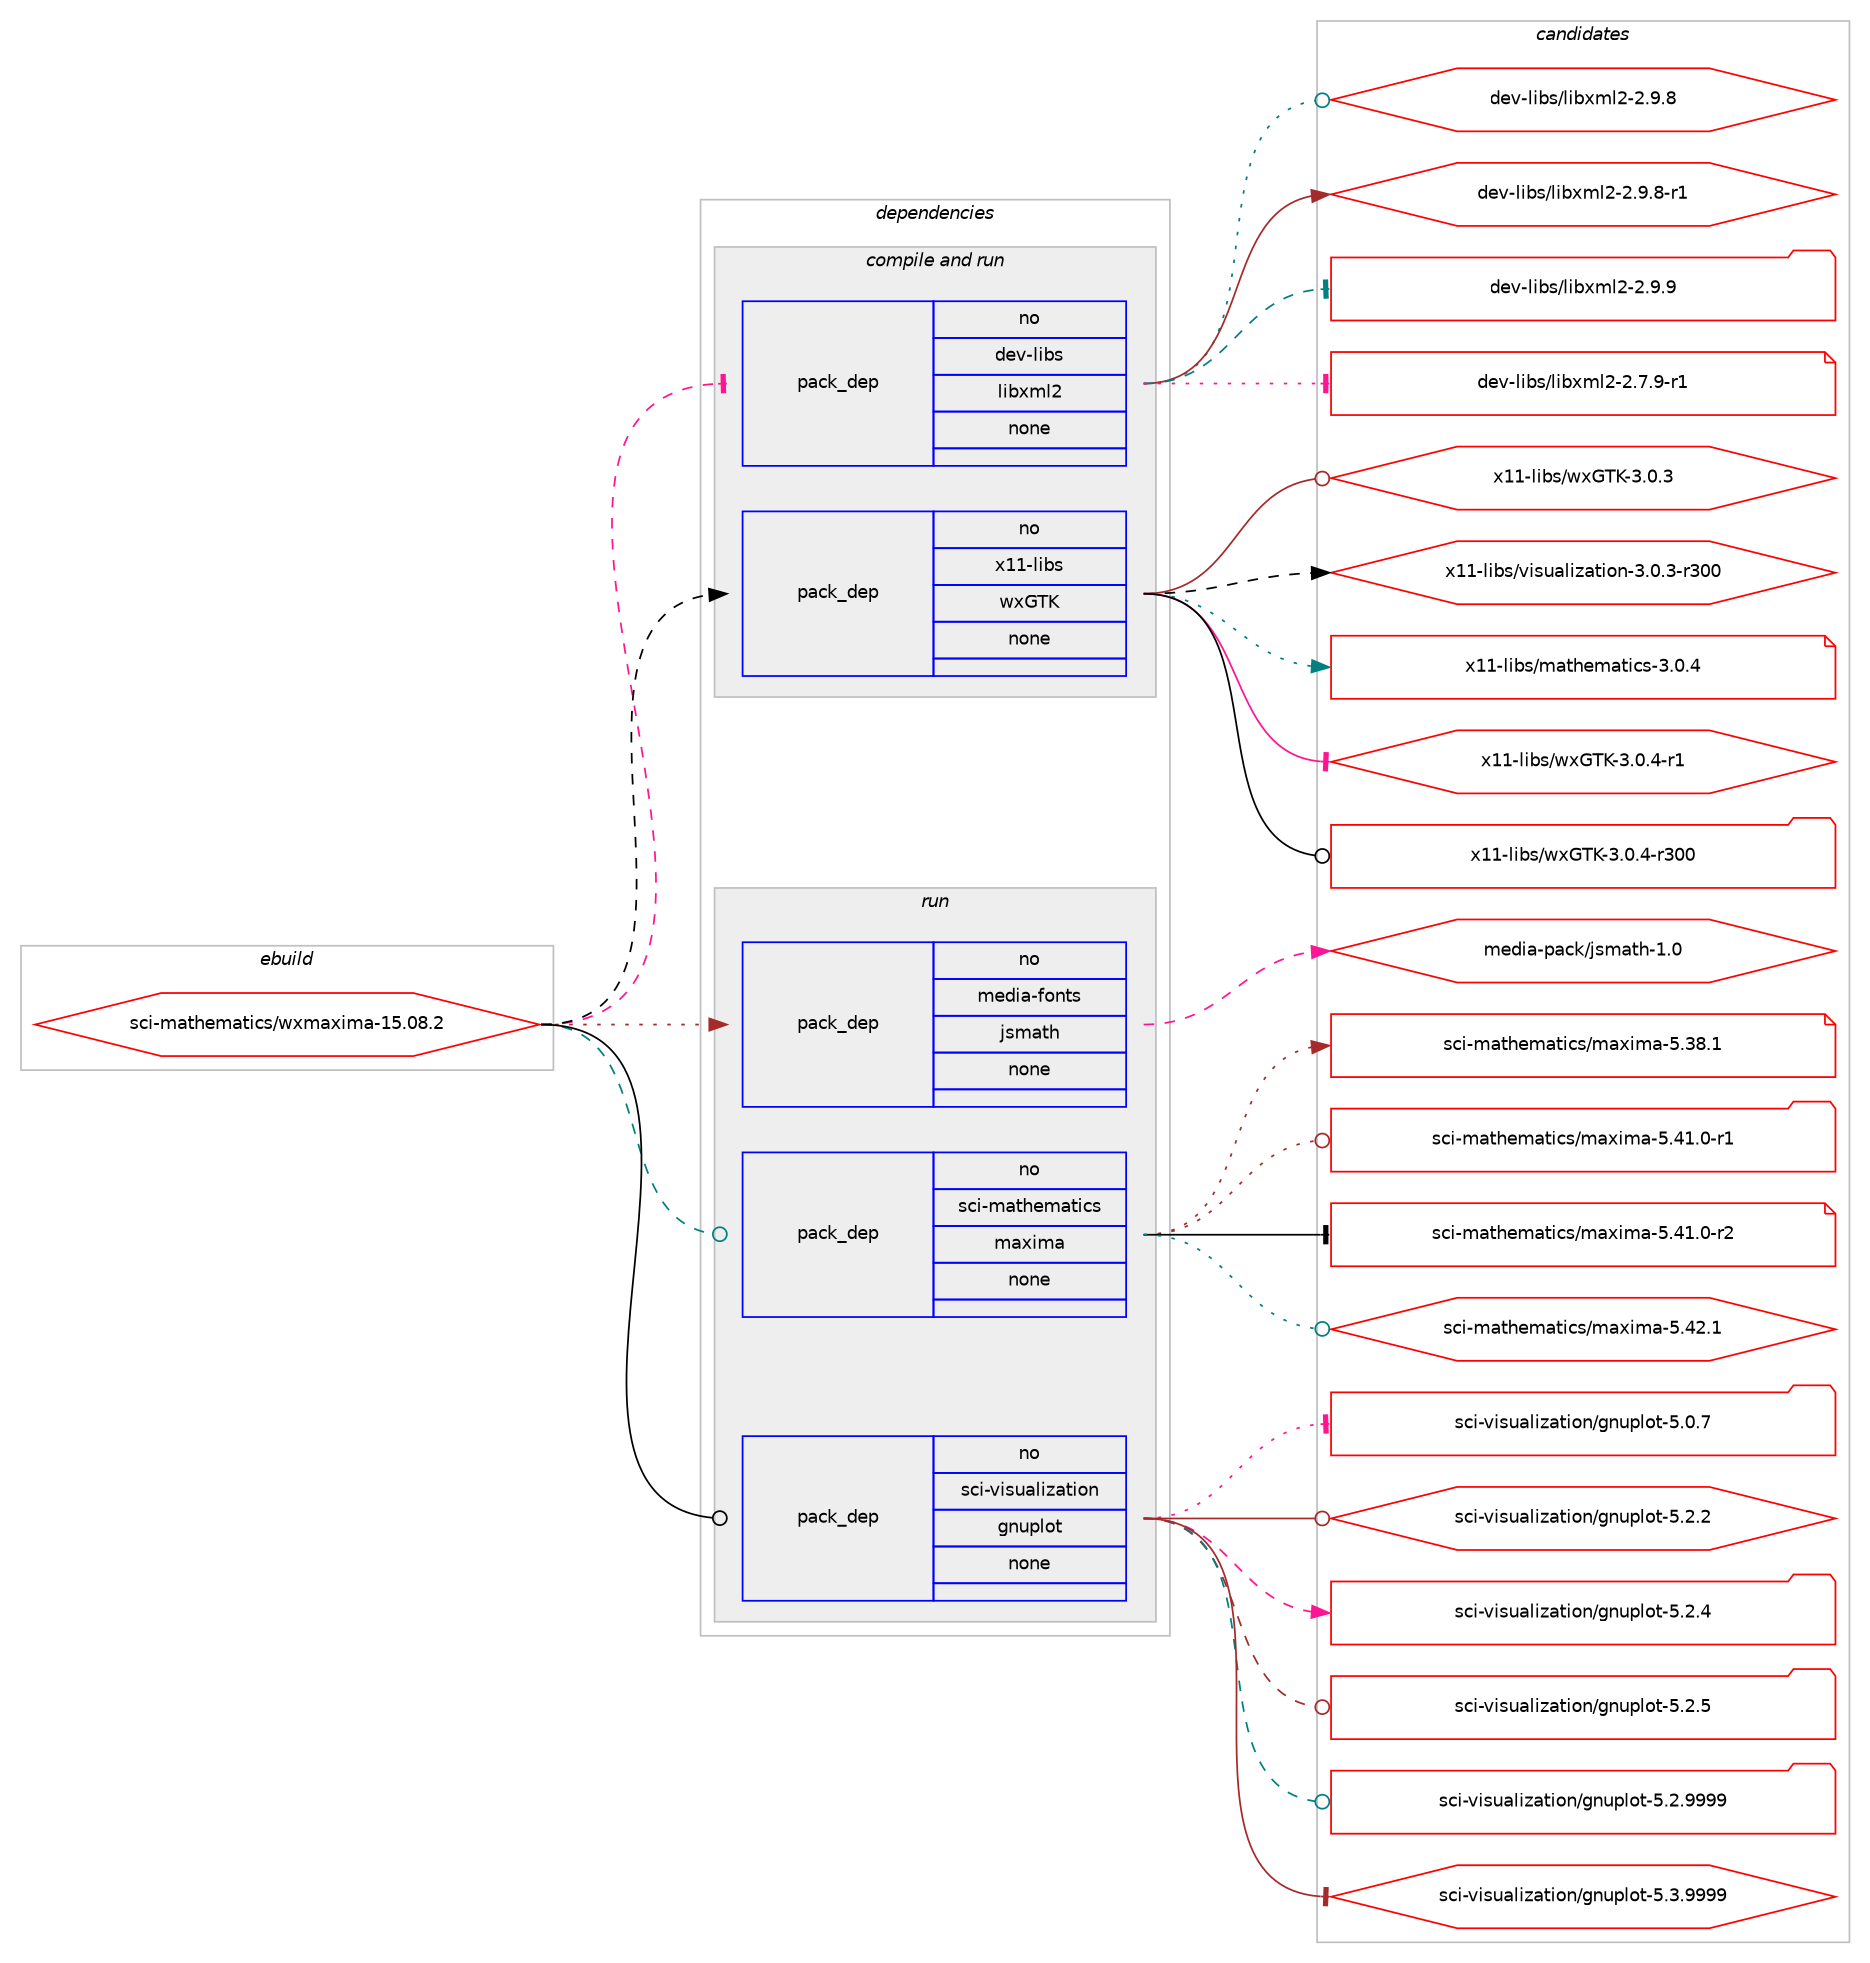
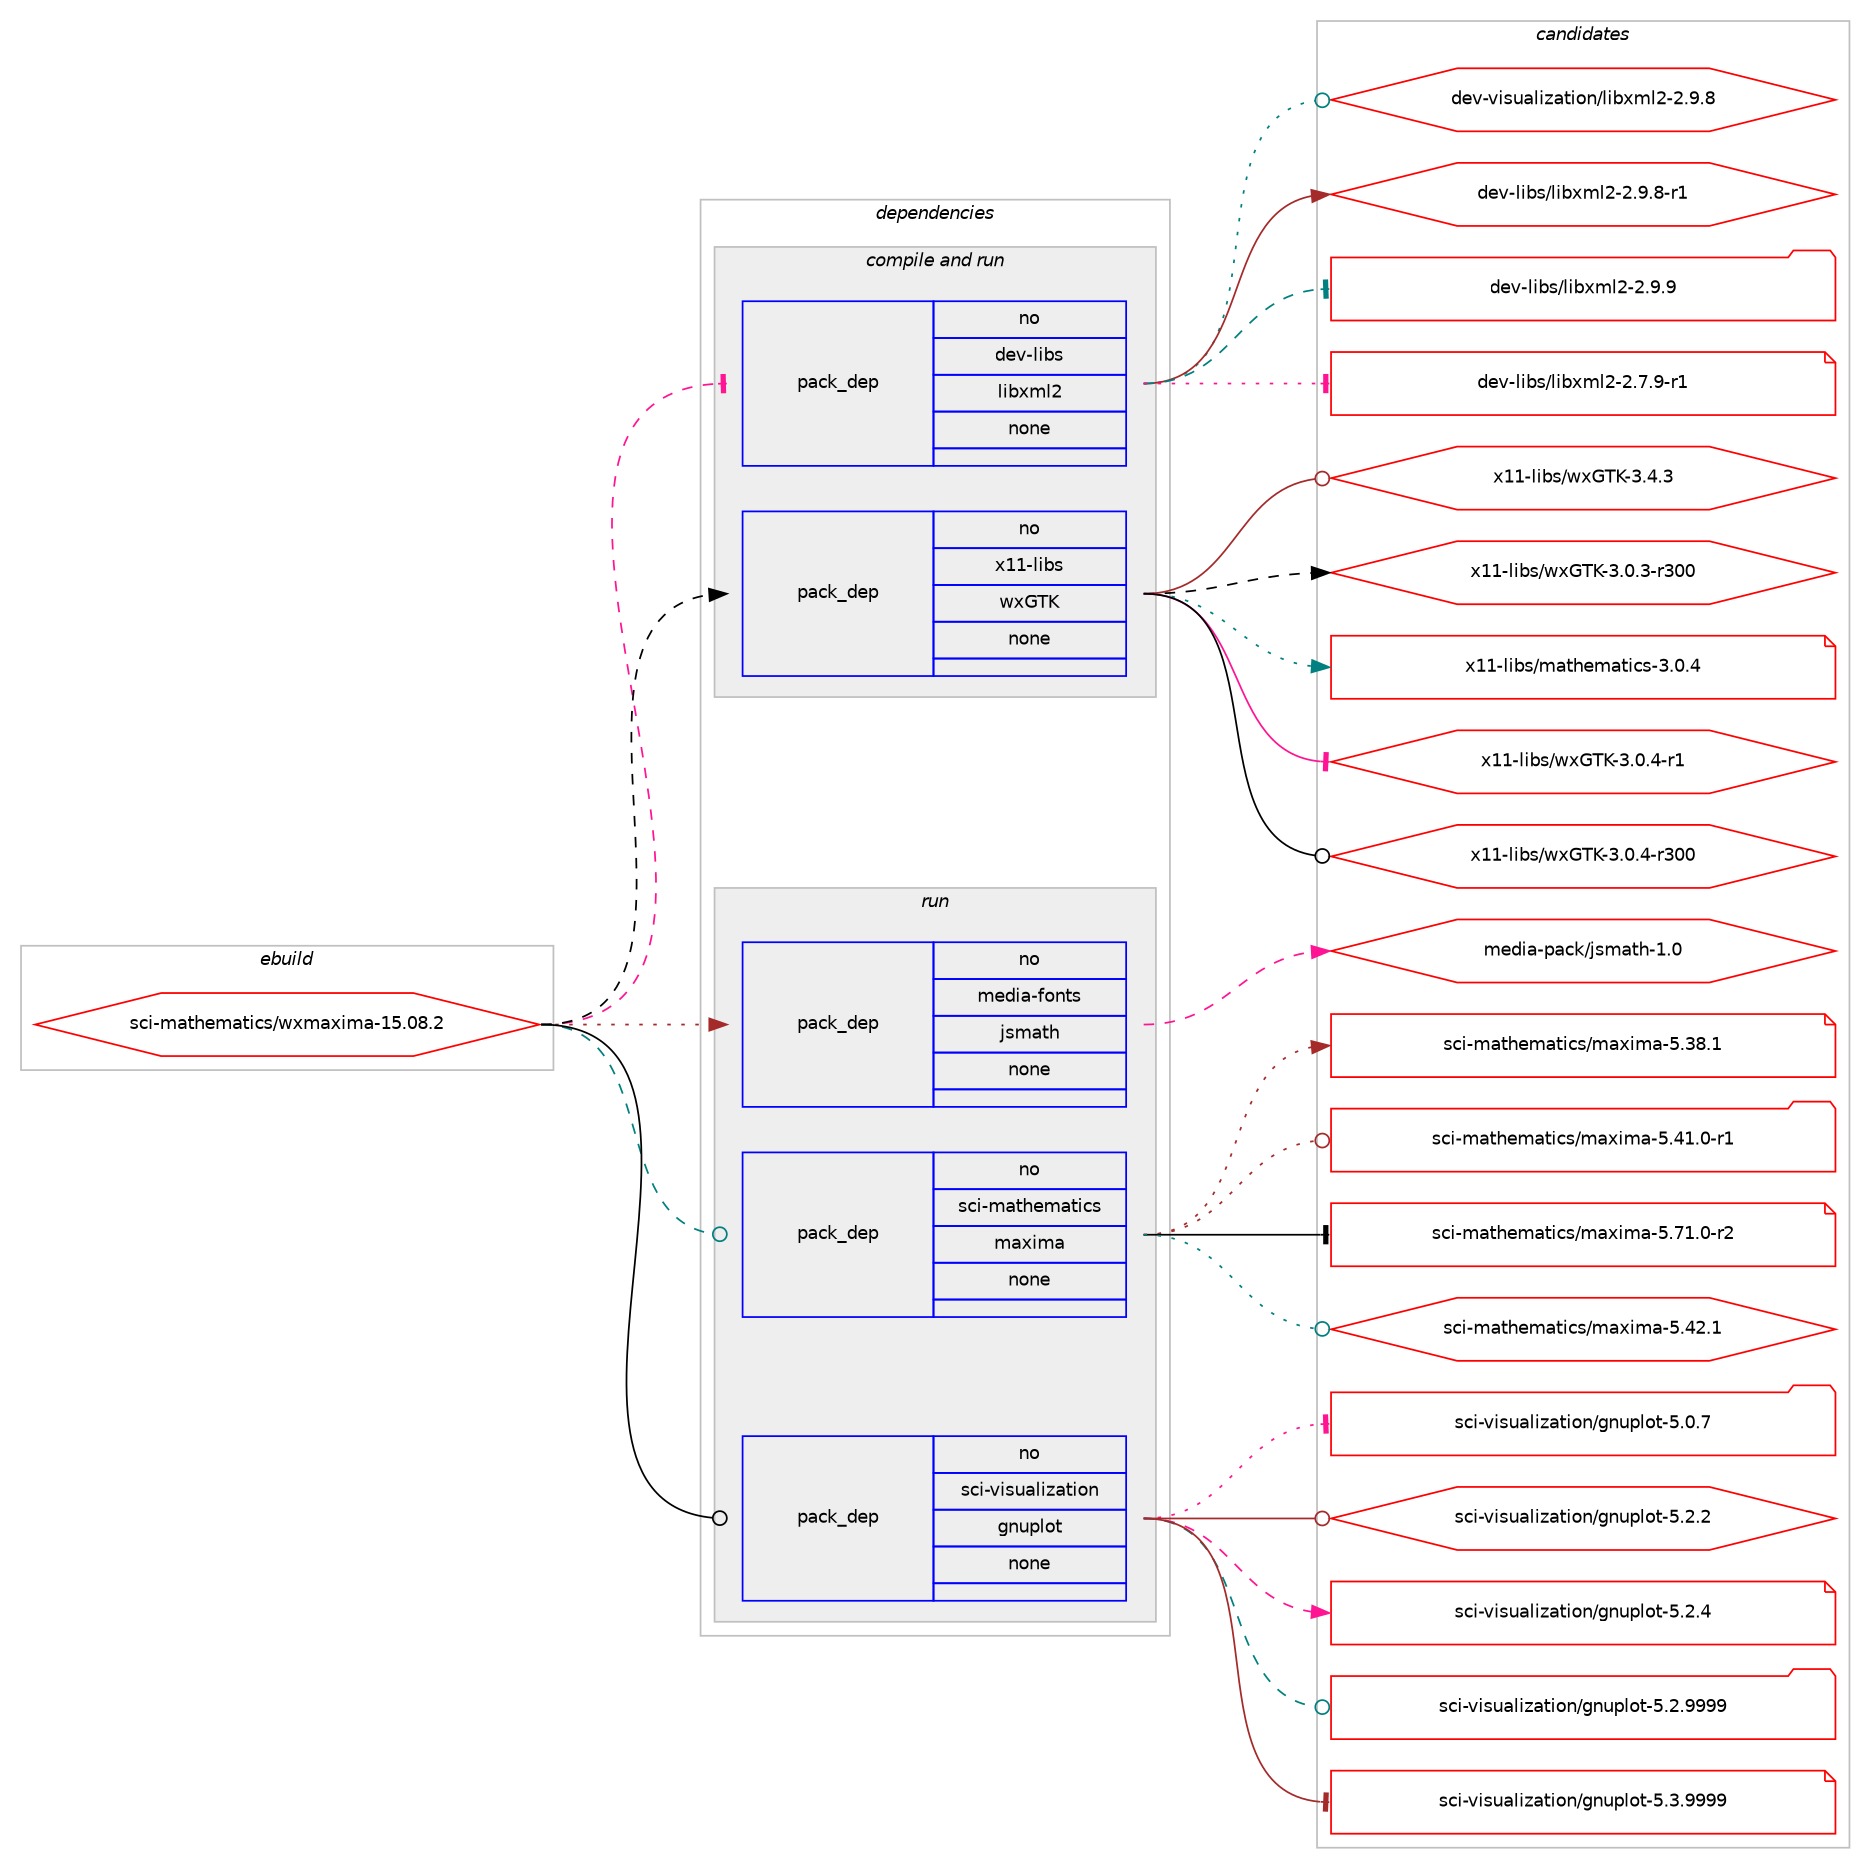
node "dev-libs/libxml2-2.9.8": label "dev-libs/libxml2-2.9.8" -> "dev-visualization/libxml2-2.9.8"
node "x11-libs/wxGTK-3.0.3": label "x11-libs/wxGTK-3.0.3" -> "x11-libs/wxGTK-3.4.3"
node "x11-libs/visualization-3.0.3-r300": label "x11-libs/visualization-3.0.3-r300" -> "x11-libs/wxGTK-3.0.3-r300"
node "x11-libs/wxGTK-3.0.4-r300": shape folder -> hexagon
node "sci-mathematics/maxima-5.41.0-r2": label "sci-mathematics/maxima-5.41.0-r2" -> "sci-mathematics/maxima-5.71.0-r2"
node "sci-visualization/gnuplot-5.2.4": shape folder -> note
node "sci-visualization/gnuplot-5.2.5": removed
node "sci-visualization/gnuplot-5.3.9999": shape hexagon -> note
